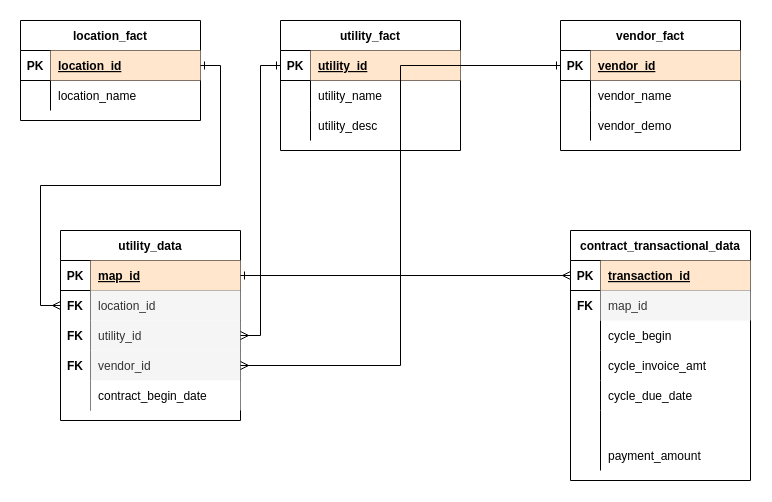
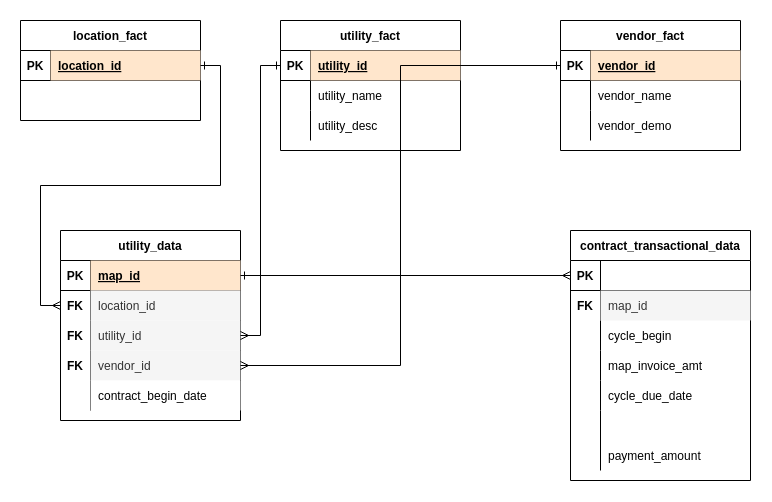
node "location_name": removed
node "transaction_id": removed
node "cycle_invoice_amt": label "cycle_invoice_amt" -> "map_invoice_amt"
